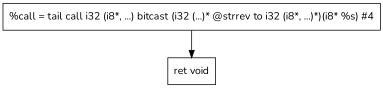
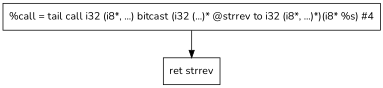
node "ret void": label "ret void" -> "ret strrev"
